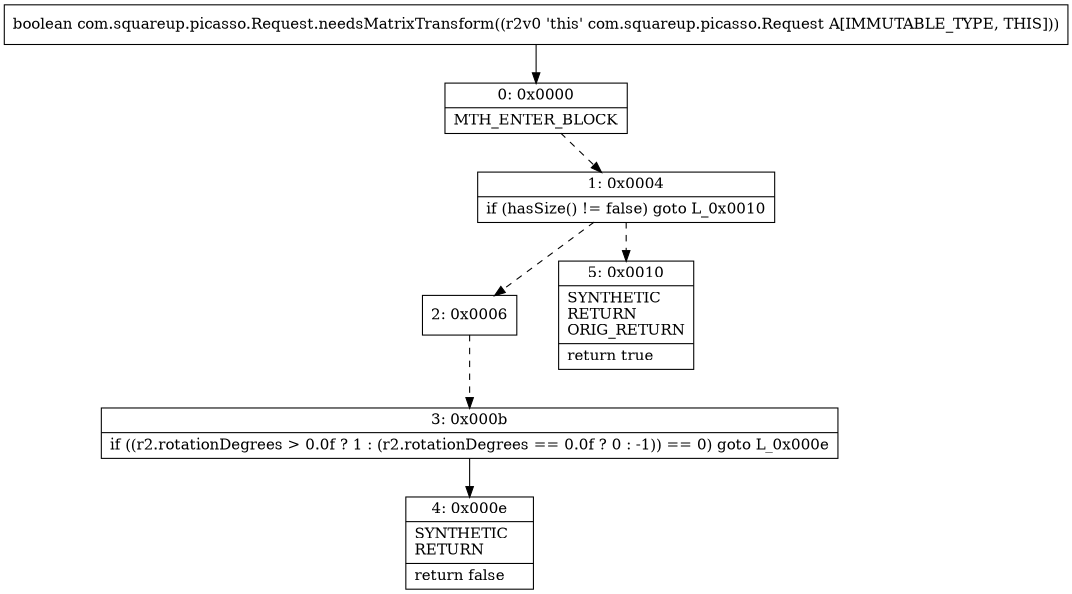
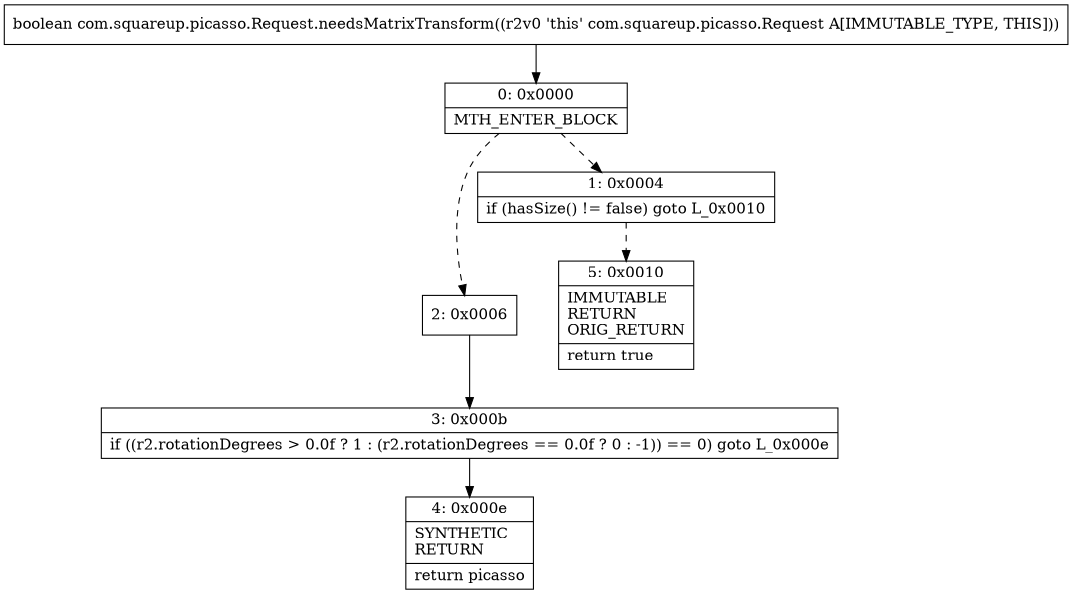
edge "1: 0x0004" -> "2: 0x0006": now "0: 0x0000" -> "2: 0x0006"
node "5: 0x0010": text "SYNTHETIC" -> "IMMUTABLE"
edge "2: 0x0006" -> "3: 0x000b": style dashed -> solid
node "4: 0x000e": text "return false" -> "return picasso"
